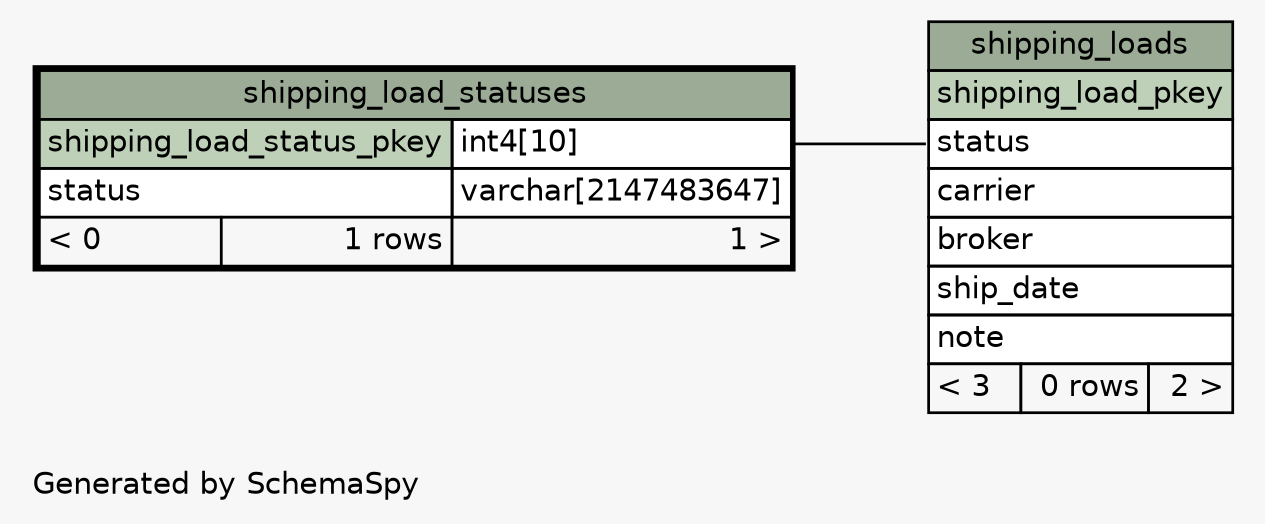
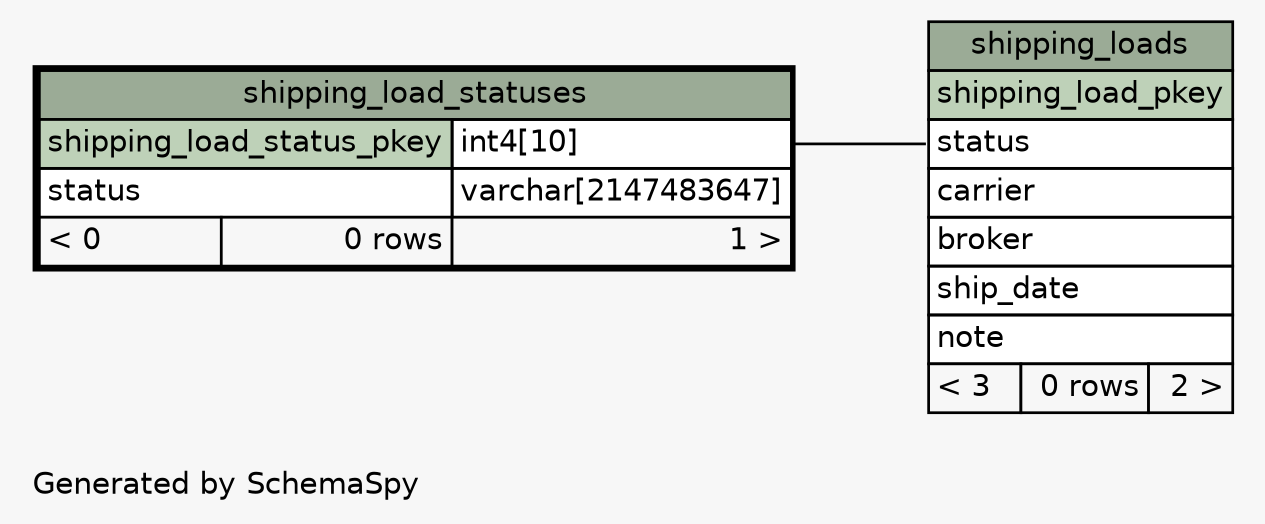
node "shipping_load_statuses": text "1 rows" -> "0 rows"
